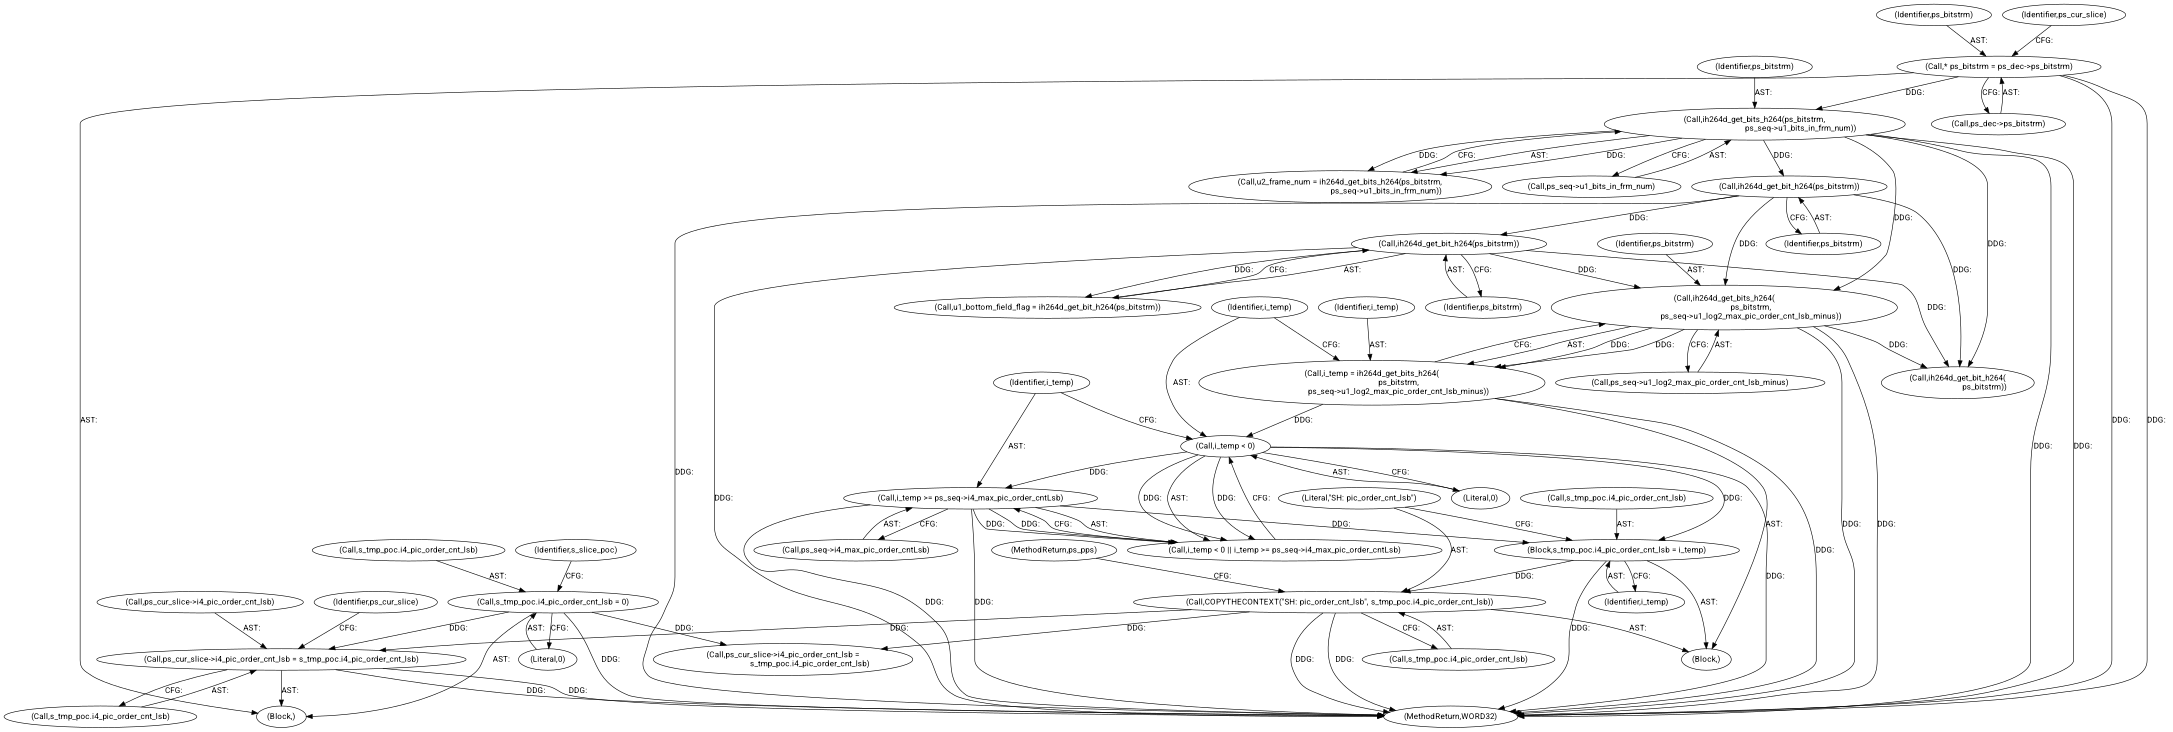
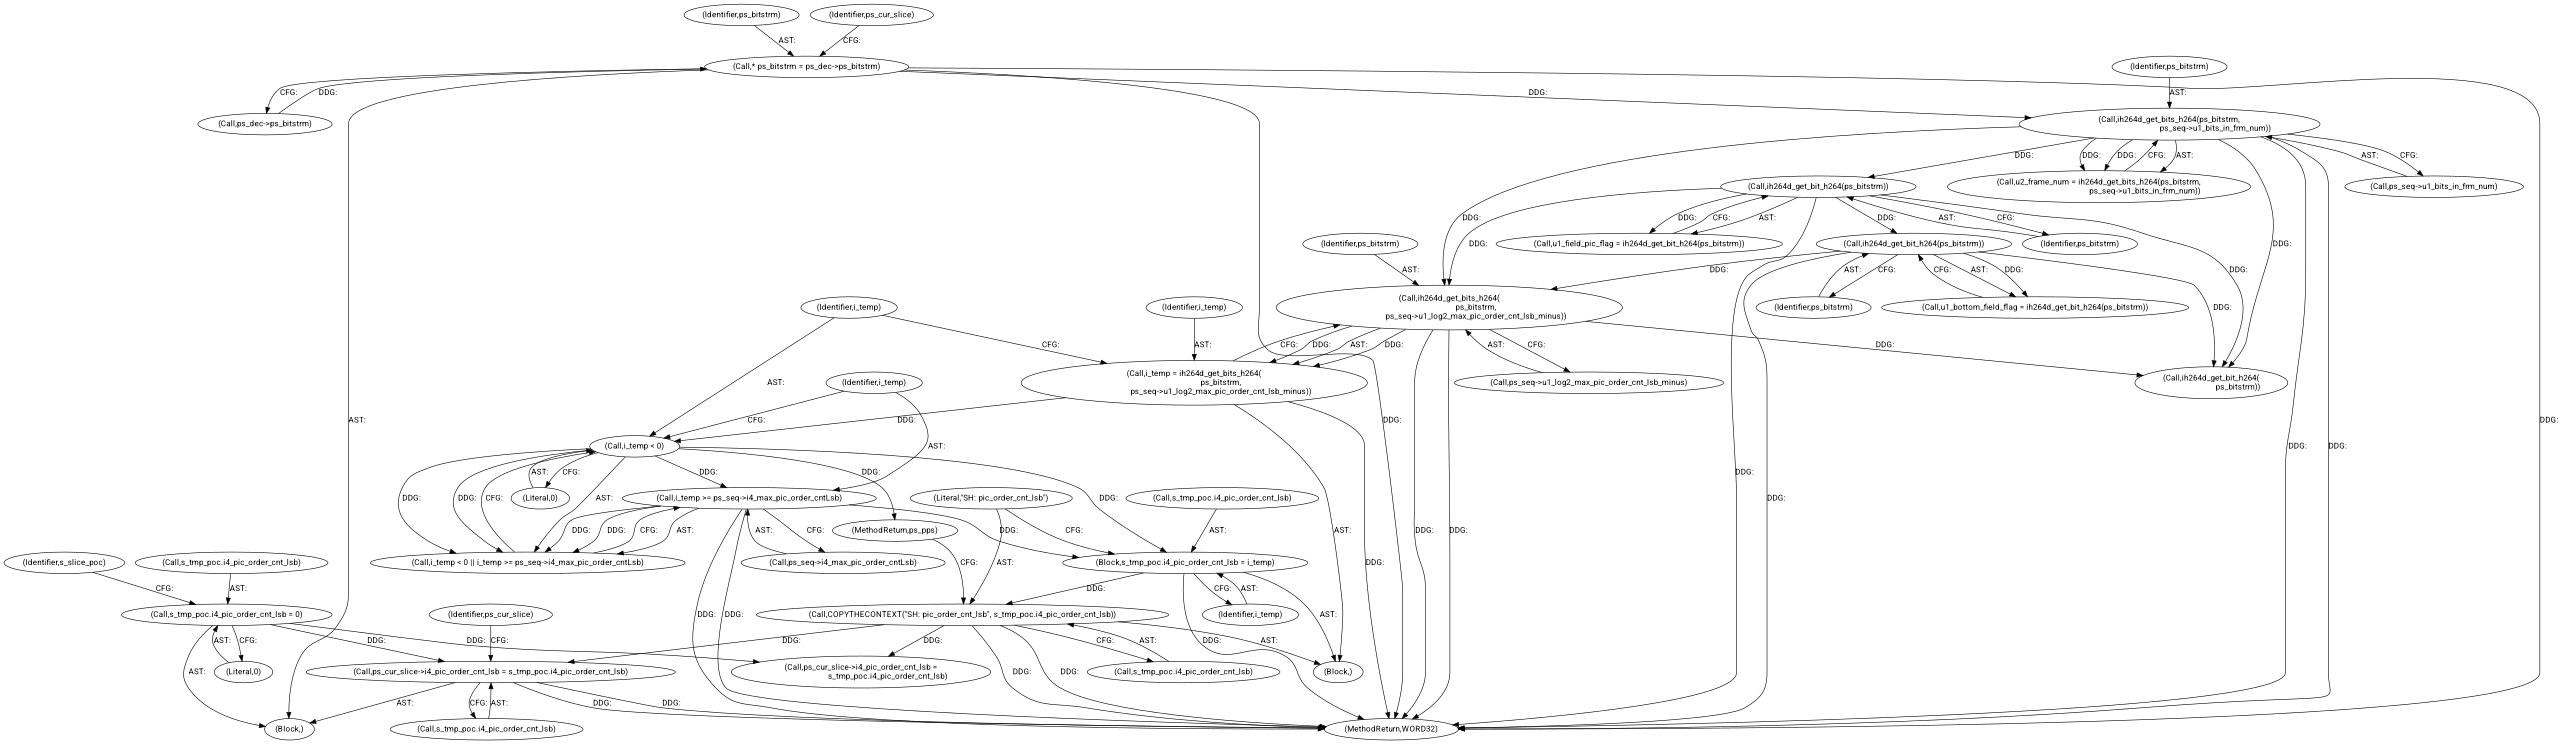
edge "(Call,ps_dec->ps_bitstrm)" -> "(Call,* ps_bitstrm = ps_dec->ps_bitstrm)": label "AST: " -> "DDG: "
node "(Call,u1_field_pic_flag = ih264d_get_bit_h264(ps_bitstrm))": added
edge "(Call,i_temp < 0)" -> "(MethodReturn,WORD32)": now "(Call,i_temp < 0)" -> "(MethodReturn,ps_pps)"
node "(Call,ps_cur_slice->i4_pic_order_cnt_lsb)": removed
edge "(Call,s_tmp_poc.i4_pic_order_cnt_lsb = 0)" -> "(MethodReturn,WORD32)": removed, label "DDG:"
